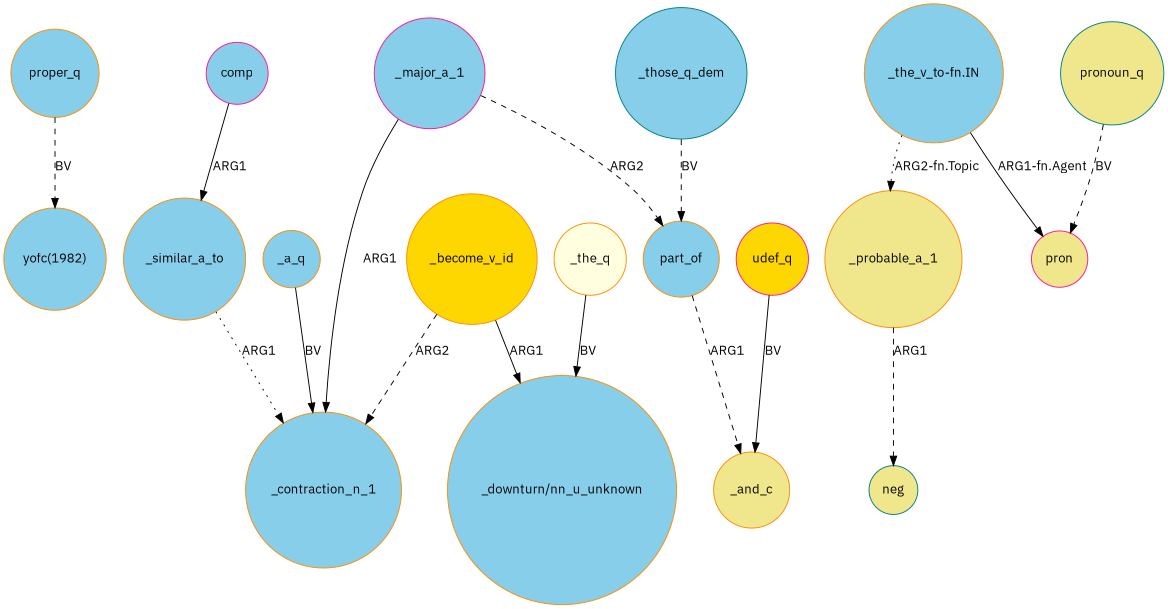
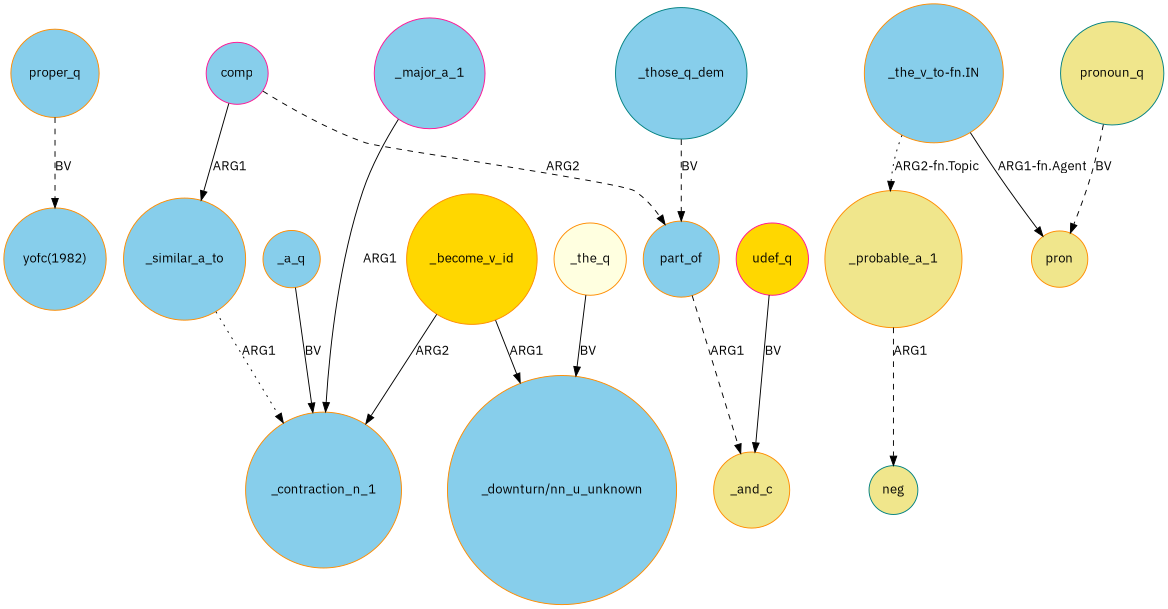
edge "_major_a_1" -> "part_of": now "comp" -> "part_of"
node "pron": color deeppink -> darkorange
edge "_become_v_id" -> "_contraction_n_1": style dashed -> solid
